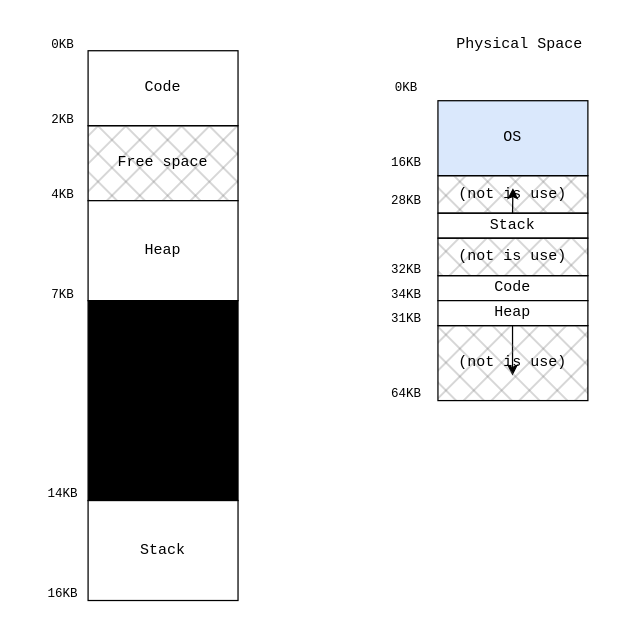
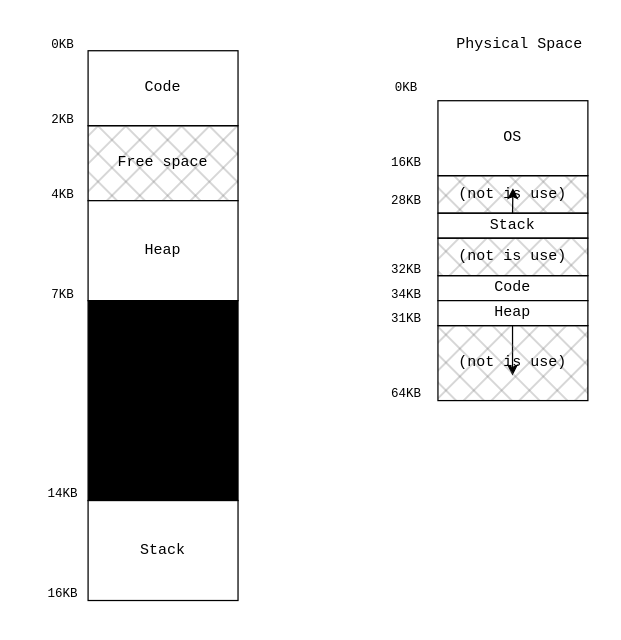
node "OS": fillcolor #dae8fc -> #ffffff
